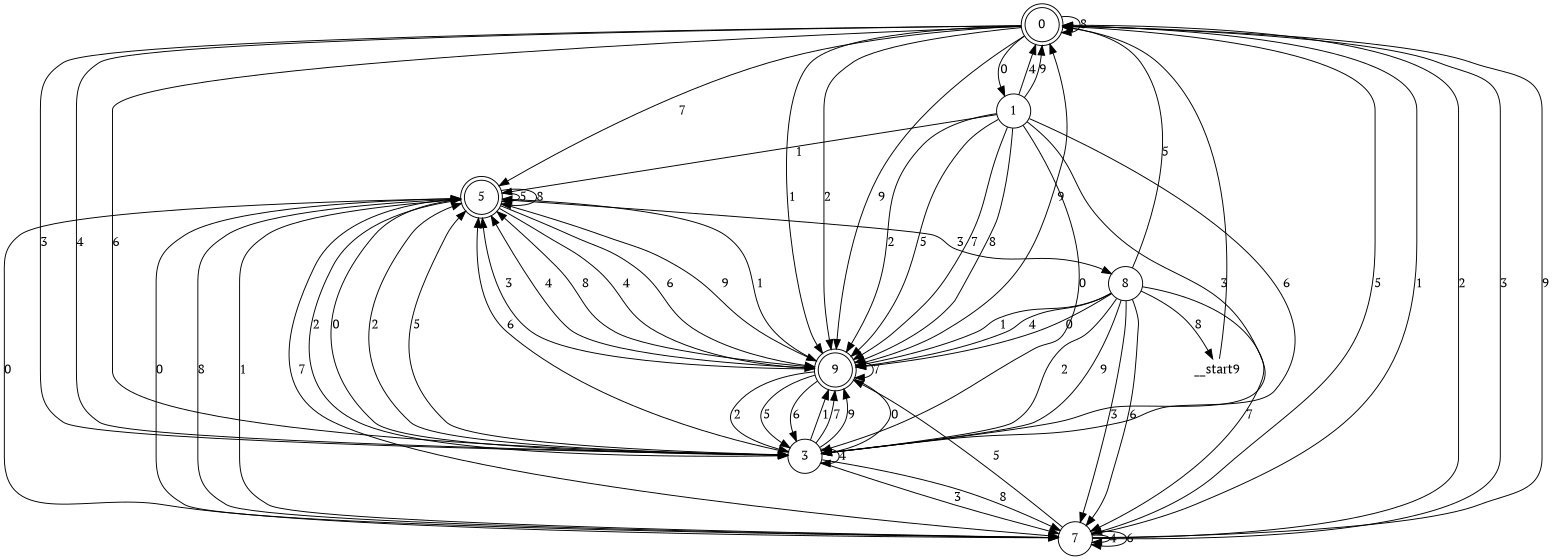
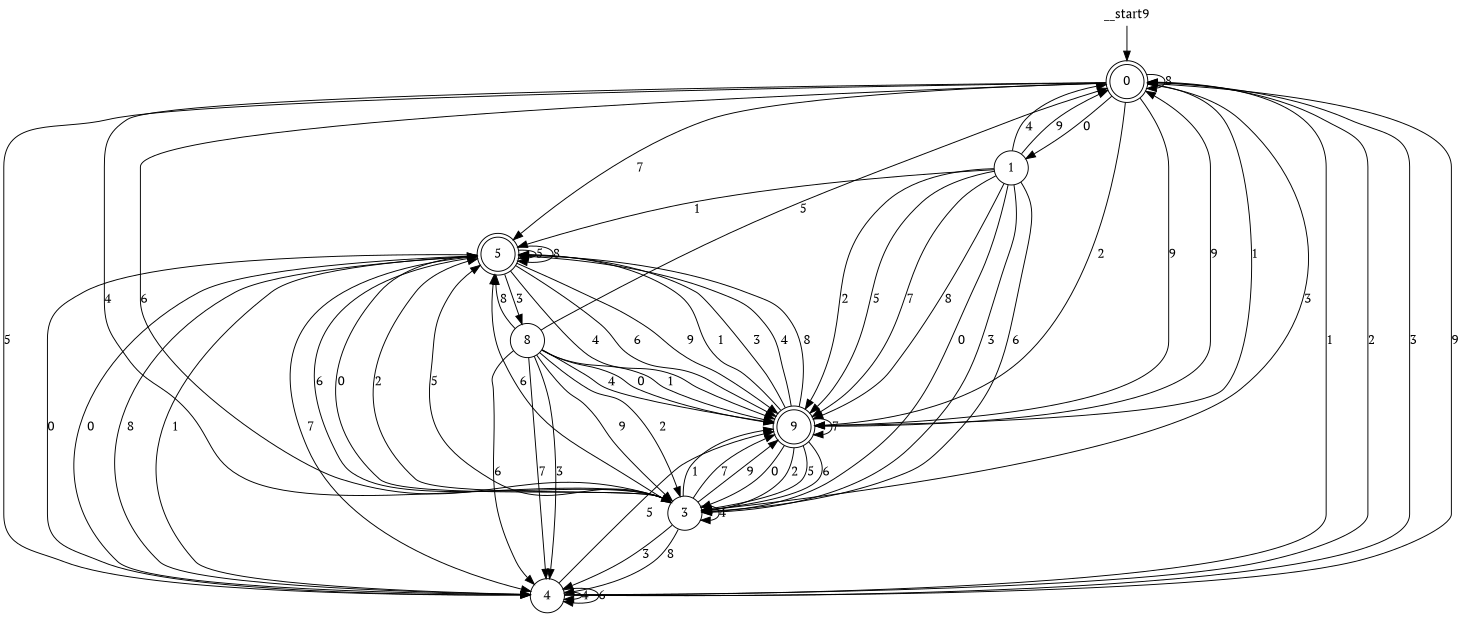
edge "8" -> "__start9": now "8" -> "5"
edge "5" -> "3": label "2" -> "6"
node "7": label "7" -> "4"
